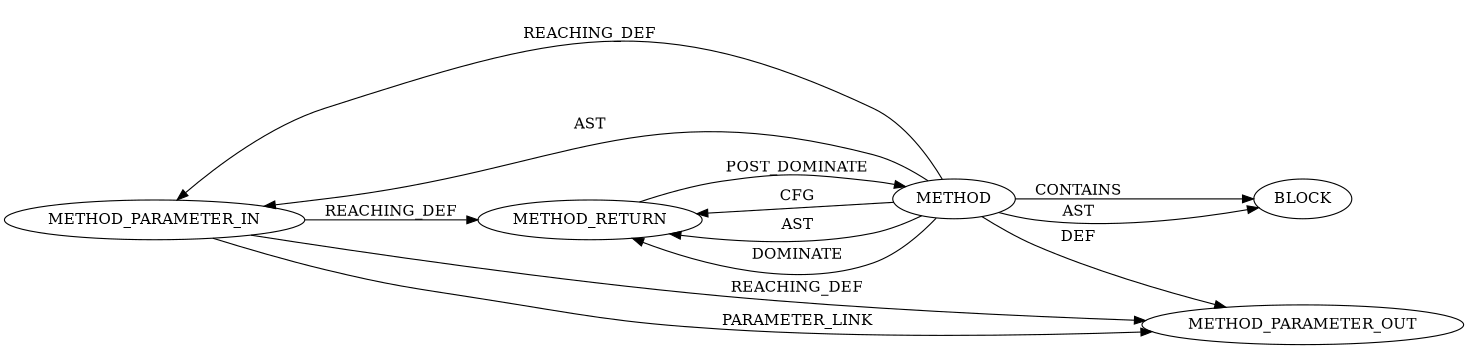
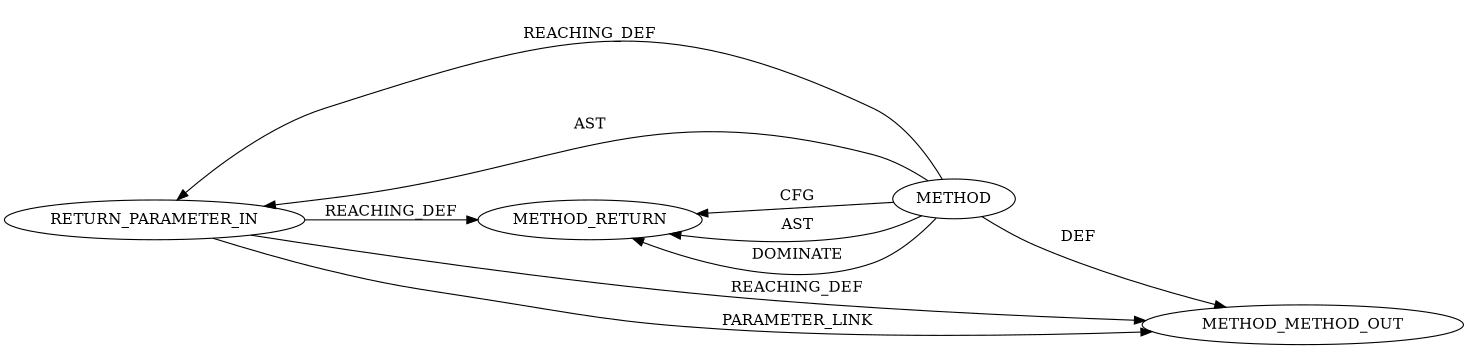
edge "METHOD_RETURN" -> "METHOD": removed, label "POST_DOMINATE"
node "BLOCK": removed
node "METHOD_PARAMETER_IN": label "METHOD_PARAMETER_IN" -> "RETURN_PARAMETER_IN"
node "METHOD_PARAMETER_OUT": label "METHOD_PARAMETER_OUT" -> "METHOD_METHOD_OUT"
